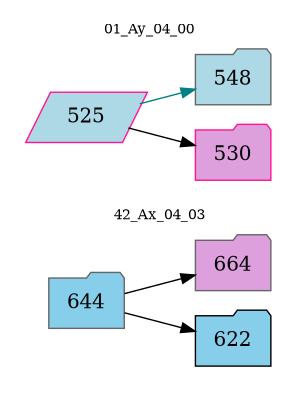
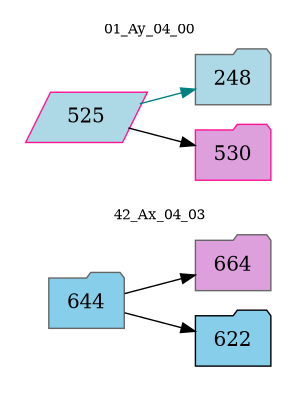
node "548": label "548" -> "248"
